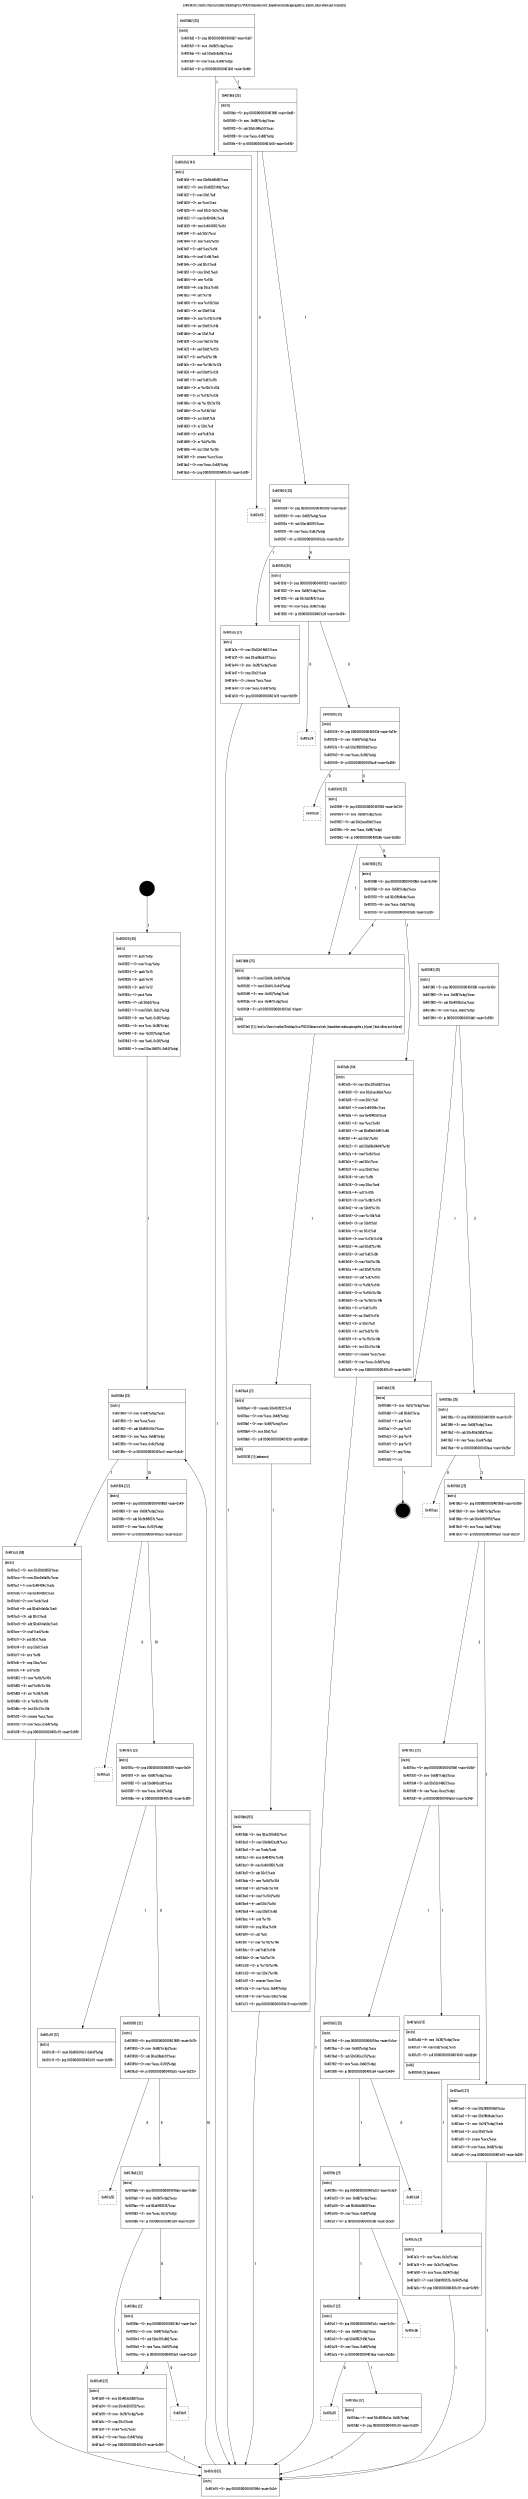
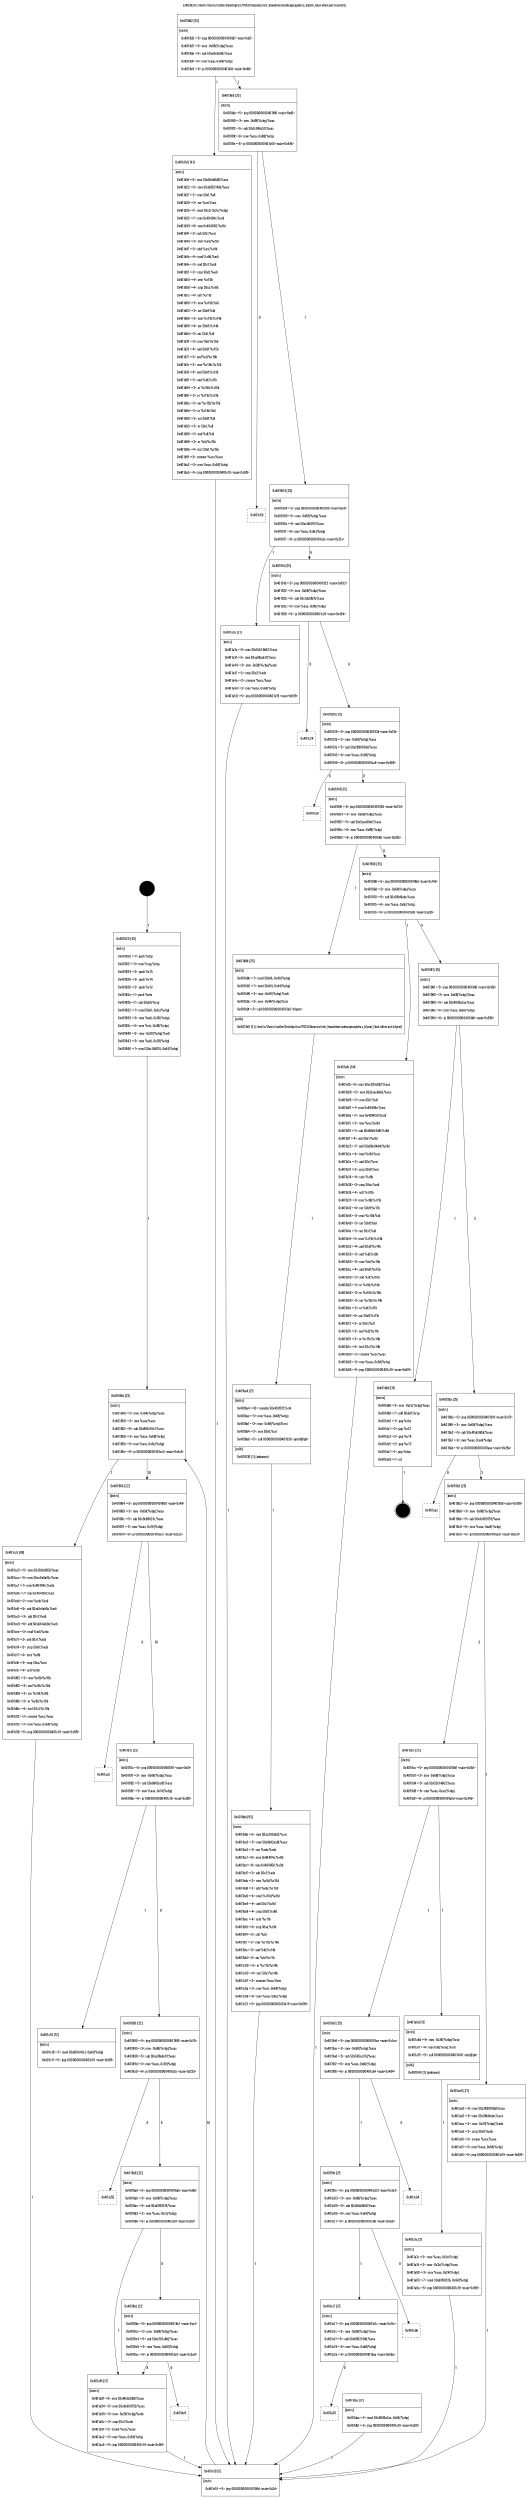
edge "0x401968 [25]" -> "0x401b8b [25]": now "0x401968 [25]" -> "0x401981 [25]"
edge "0x401a17 [25]" -> "0x401daa [12]": removed, label "1"
